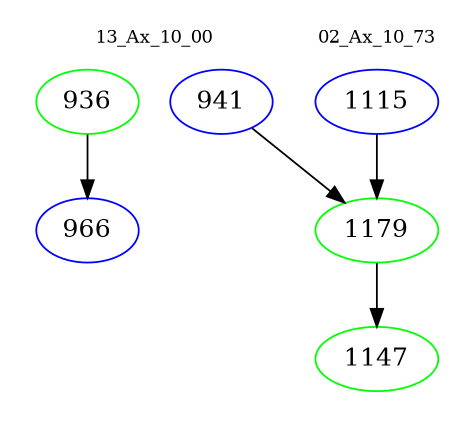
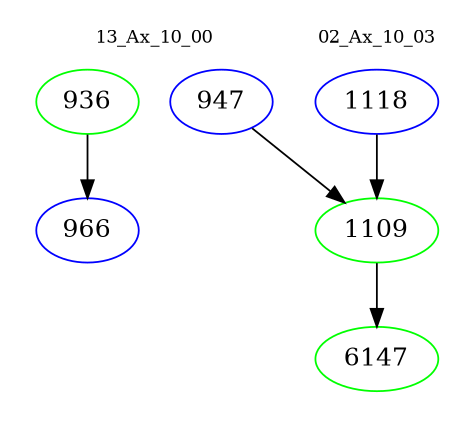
cluster "02_Ax_10_73": label "02_Ax_10_73" -> "02_Ax_10_03"
node "941": label "941" -> "947"
node "1115": label "1115" -> "1118"
node "1179": label "1179" -> "1109"
node "1147": label "1147" -> "6147"
